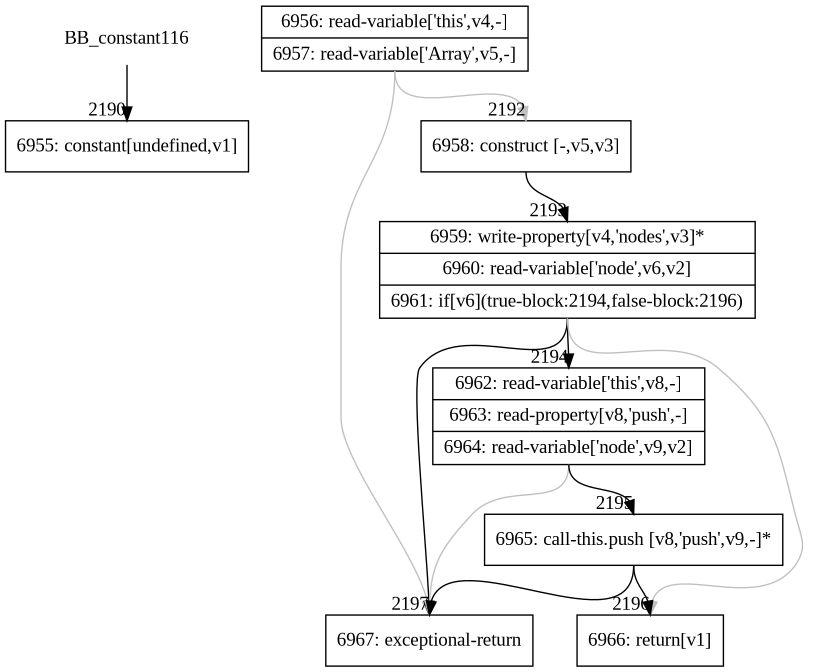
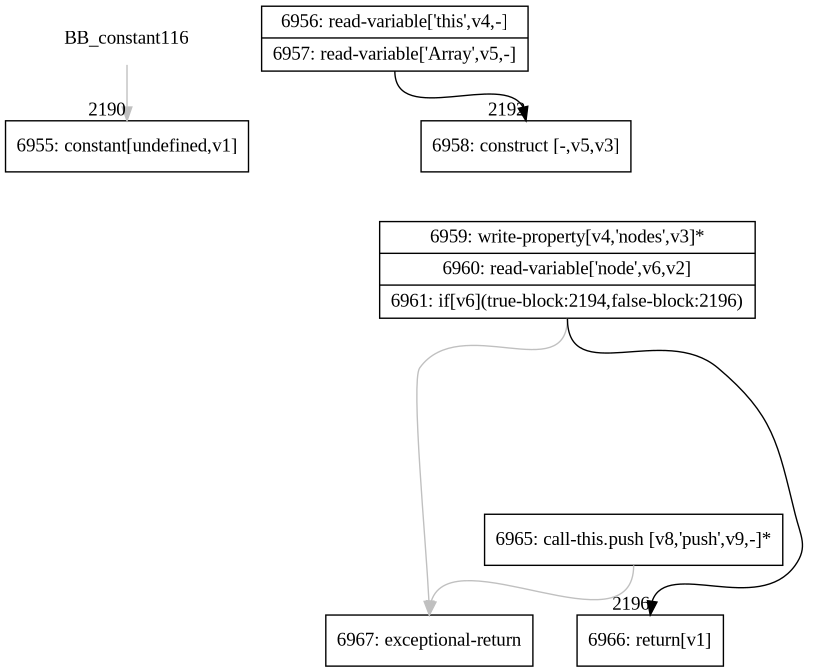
edge "BB_constant116" -> "6955: constant[undefined,v1]": color black -> gray
edge "6956: read-variable['this',v4,-]" -> "6958: construct [-,v5,v3]": color gray -> black
edge "6958: construct [-,v5,v3]" -> "6959: write-property[v4,'nodes',v3]*": removed
edge "6956: read-variable['this',v4,-]" -> "6967: exceptional-return": removed
edge "6959: write-property[v4,'nodes',v3]*" -> "6967: exceptional-return": color black -> gray
node "6962: read-variable['this',v8,-]": removed
edge "6959: write-property[v4,'nodes',v3]*" -> "6966: return[v1]": color gray -> black
edge "6965: call-this.push [v8,'push',v9,-]*" -> "6966: return[v1]": removed
edge "6965: call-this.push [v8,'push',v9,-]*" -> "6967: exceptional-return": color black -> gray
